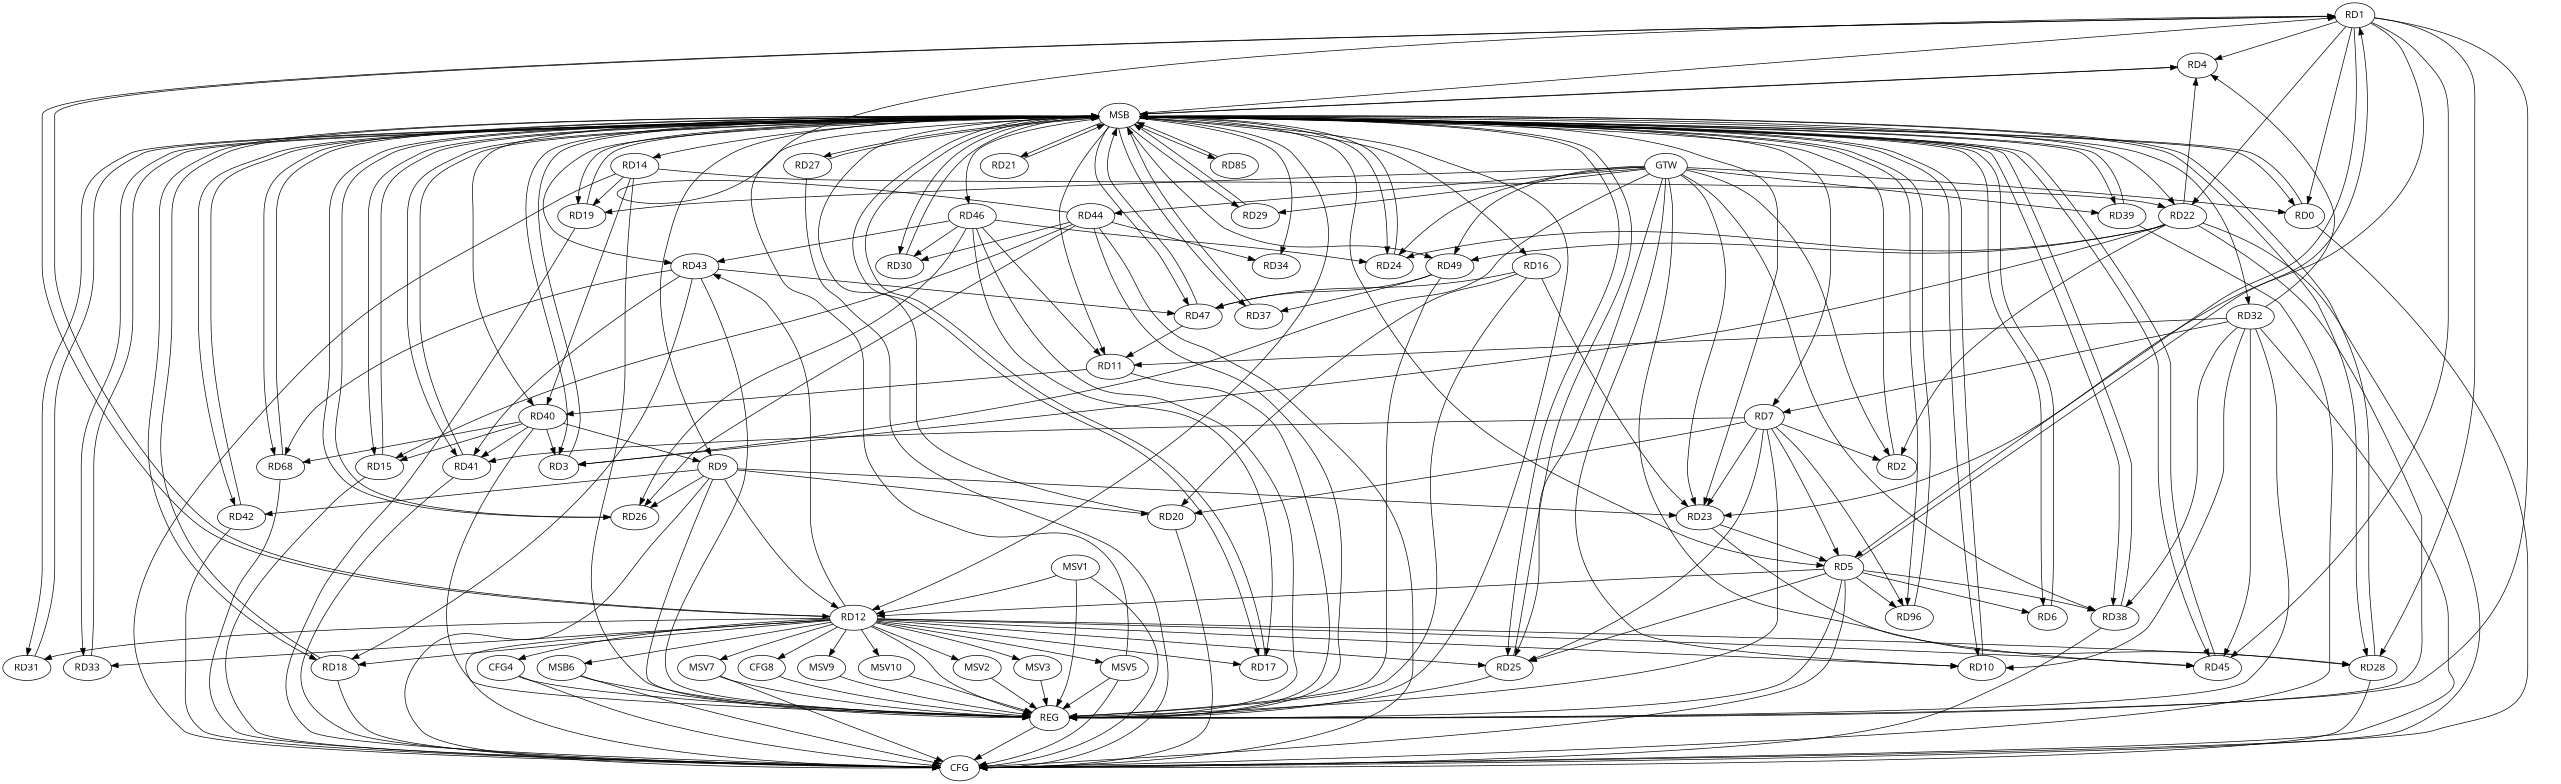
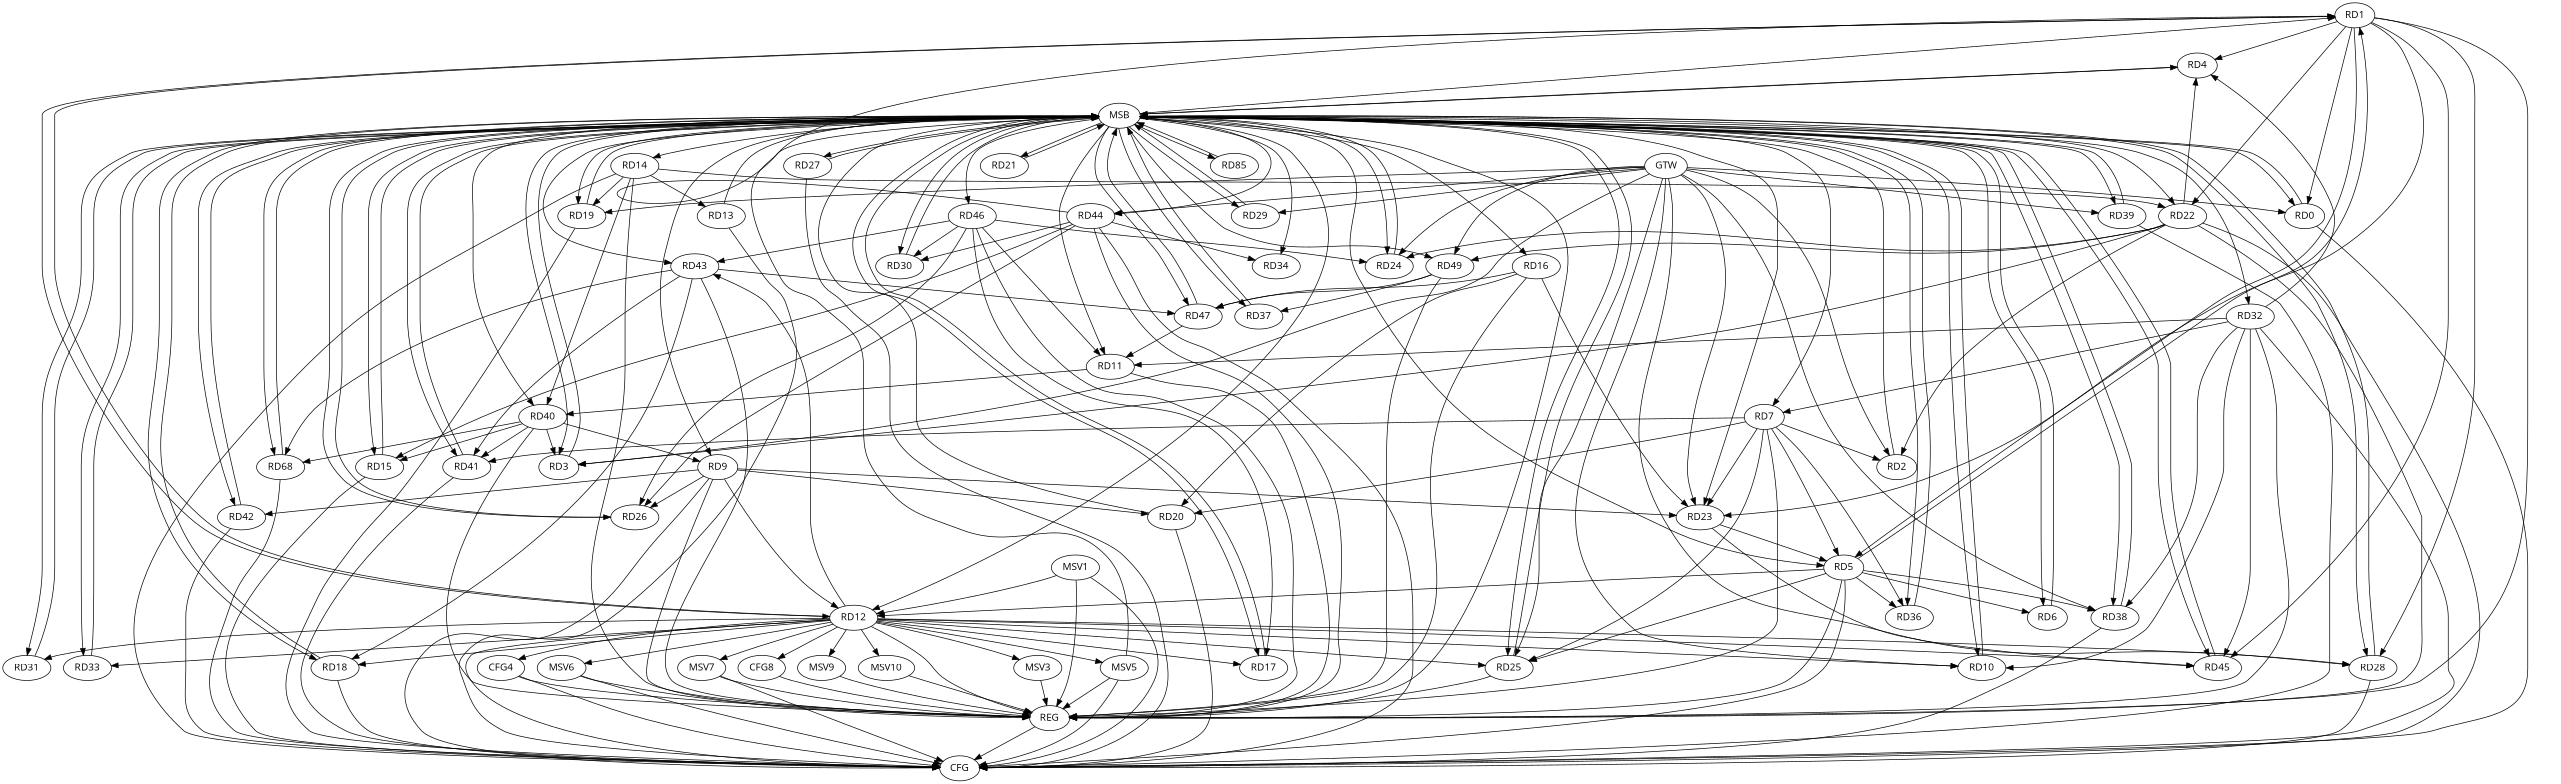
edge "MSB" -> "RD44": added
node "RD13": added
node "RD96": label "RD96" -> "RD36"
node "MSB6": label "MSB6" -> "MSV6"
node "MSV2": removed
